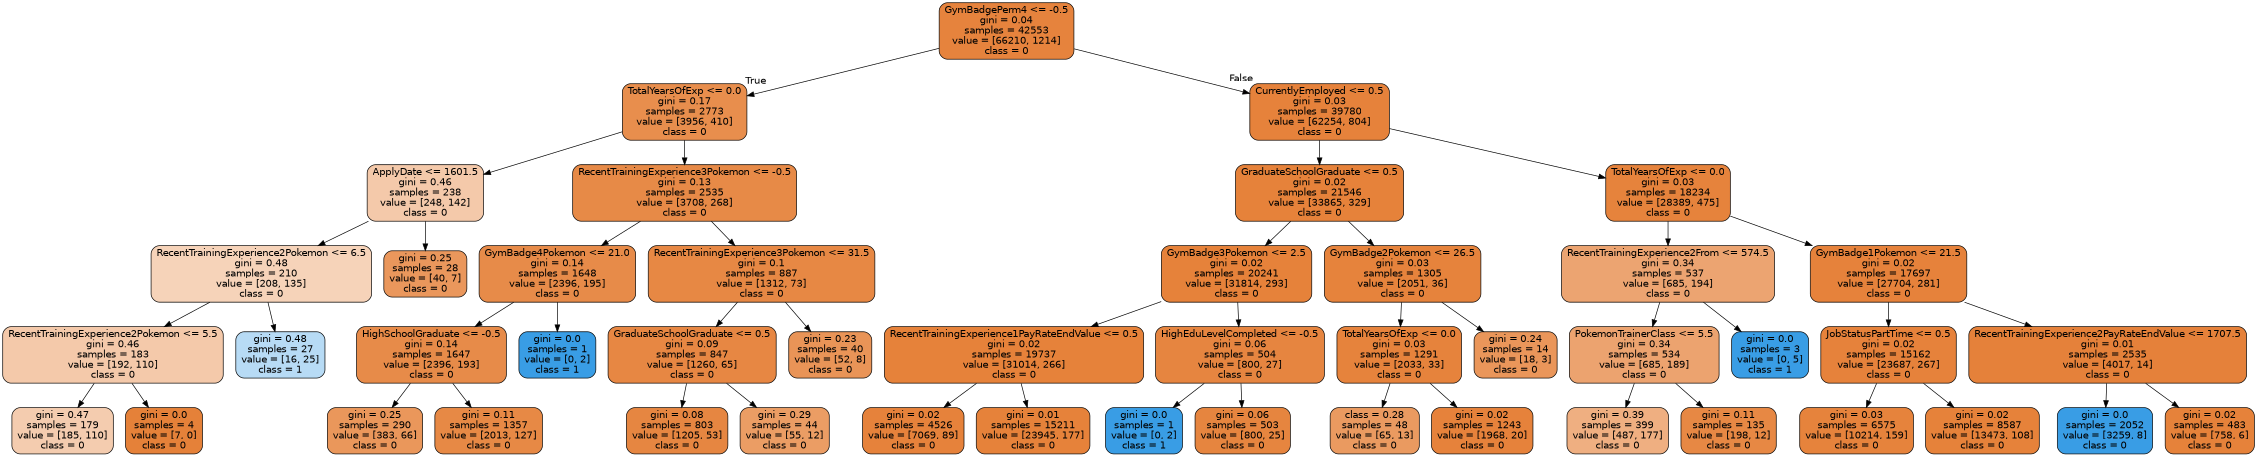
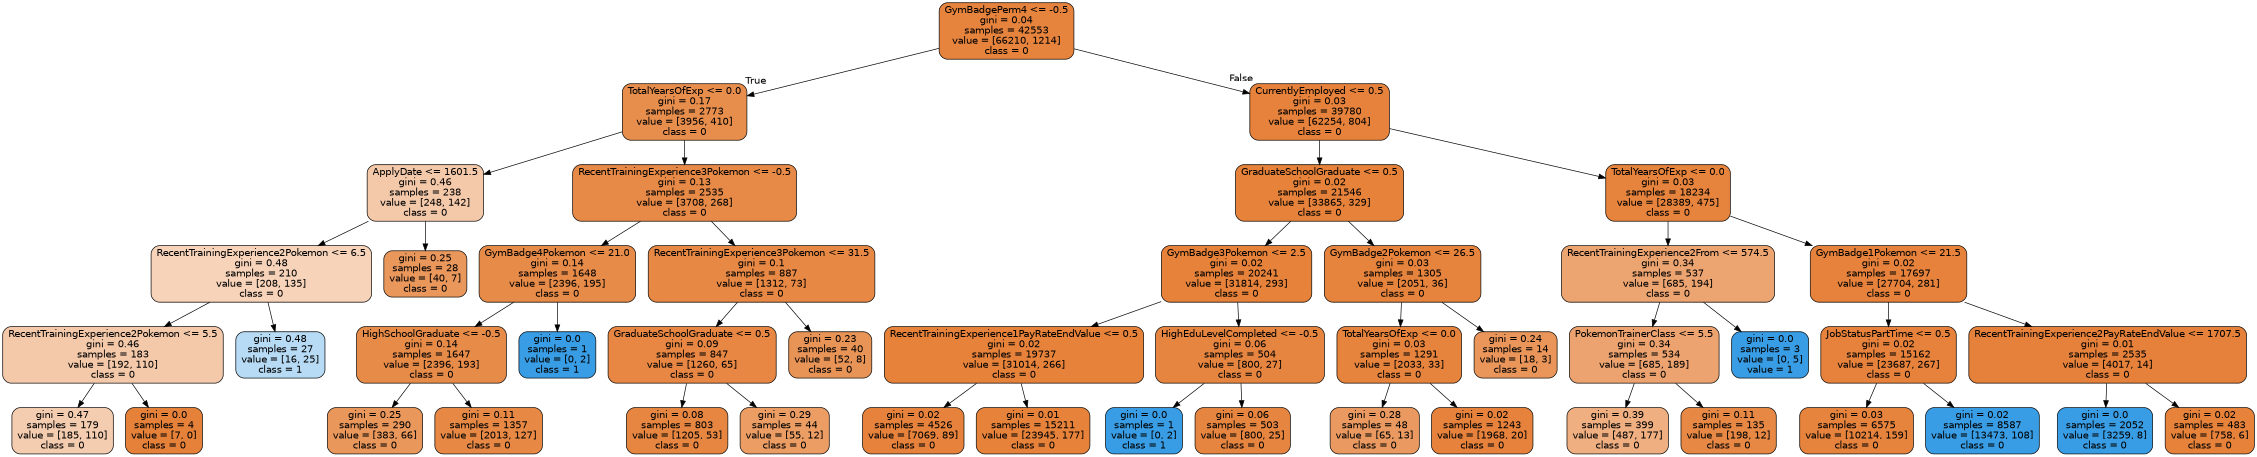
node "gini = 0.0 samples = 3 value = [0, 5] class = 1": label "gini = 0.0 samples = 3 value = [0, 5] class = 1" -> "gini = 0.0 samples = 3 value = [0, 5] value = 1"
node "class = 0.28 samples = 48 value = [65, 13] class = 0": label "class = 0.28 samples = 48 value = [65, 13] class = 0" -> "gini = 0.28 samples = 48 value = [65, 13] class = 0"
node "gini = 0.02 samples = 8587 value = [13473, 108] class = 0": fillcolor #e58139fd -> #399de5ff
